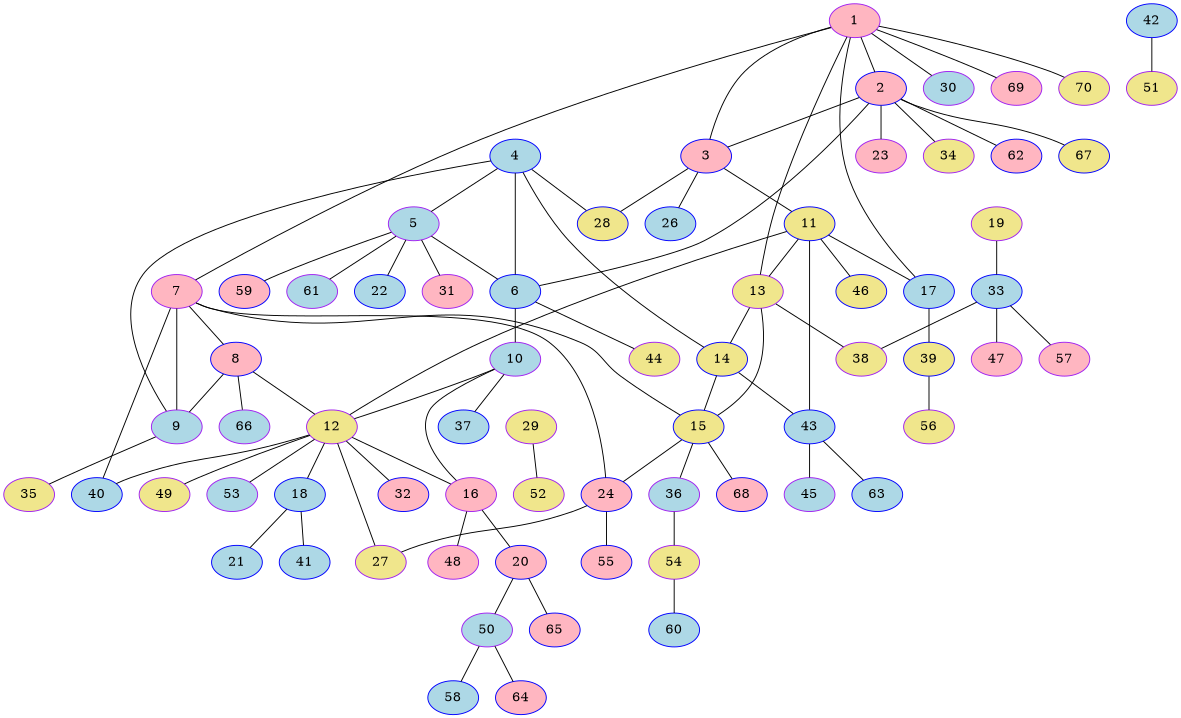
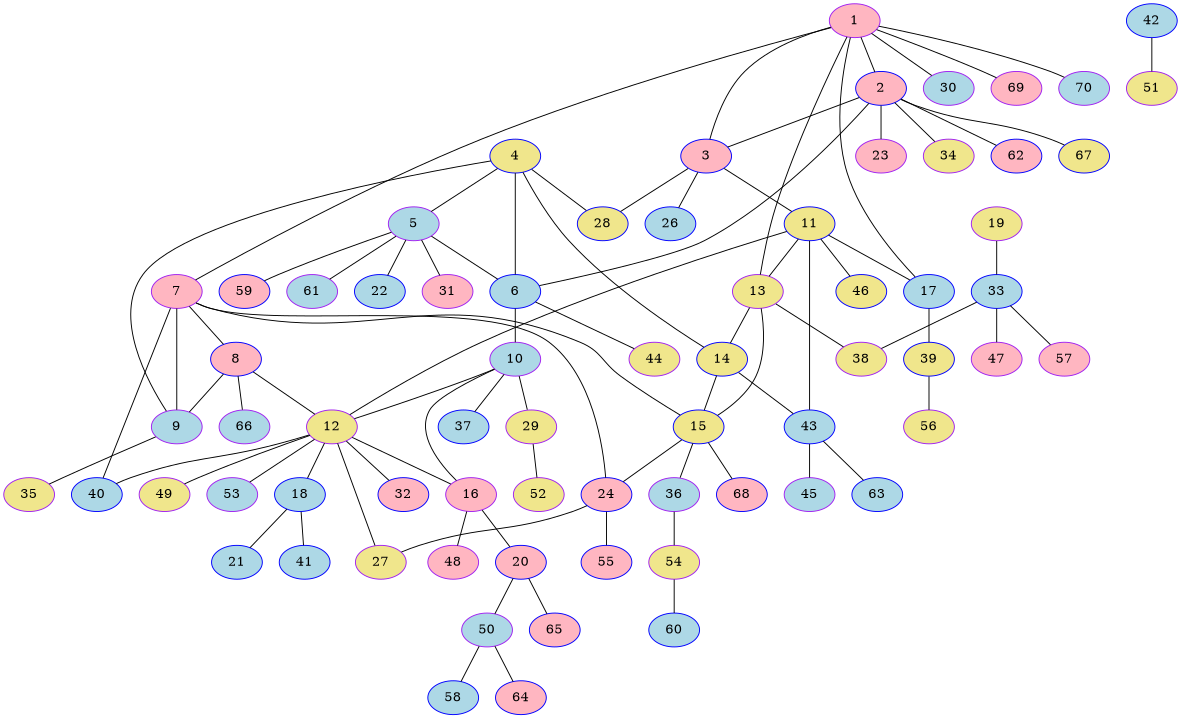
node "70": fillcolor khaki -> lightblue
node "4": fillcolor lightblue -> khaki
edge "10" -- "29": added
